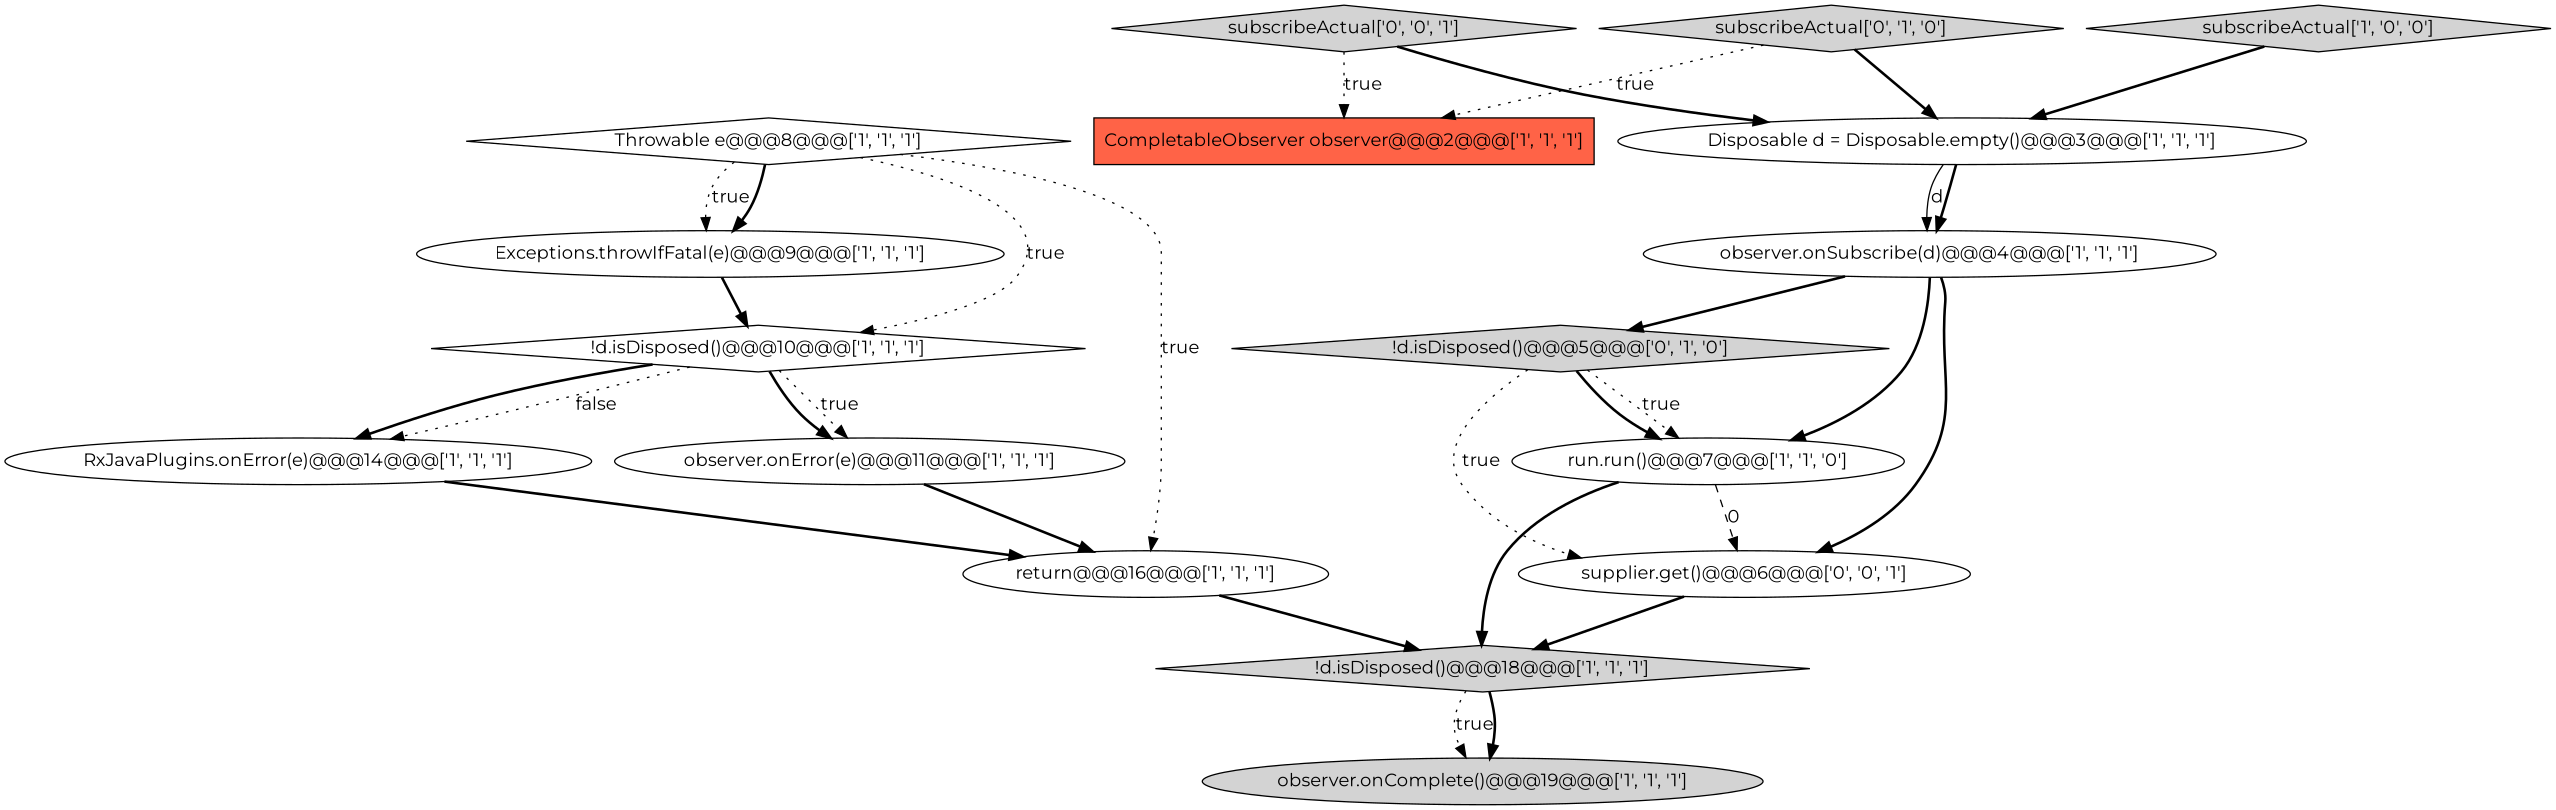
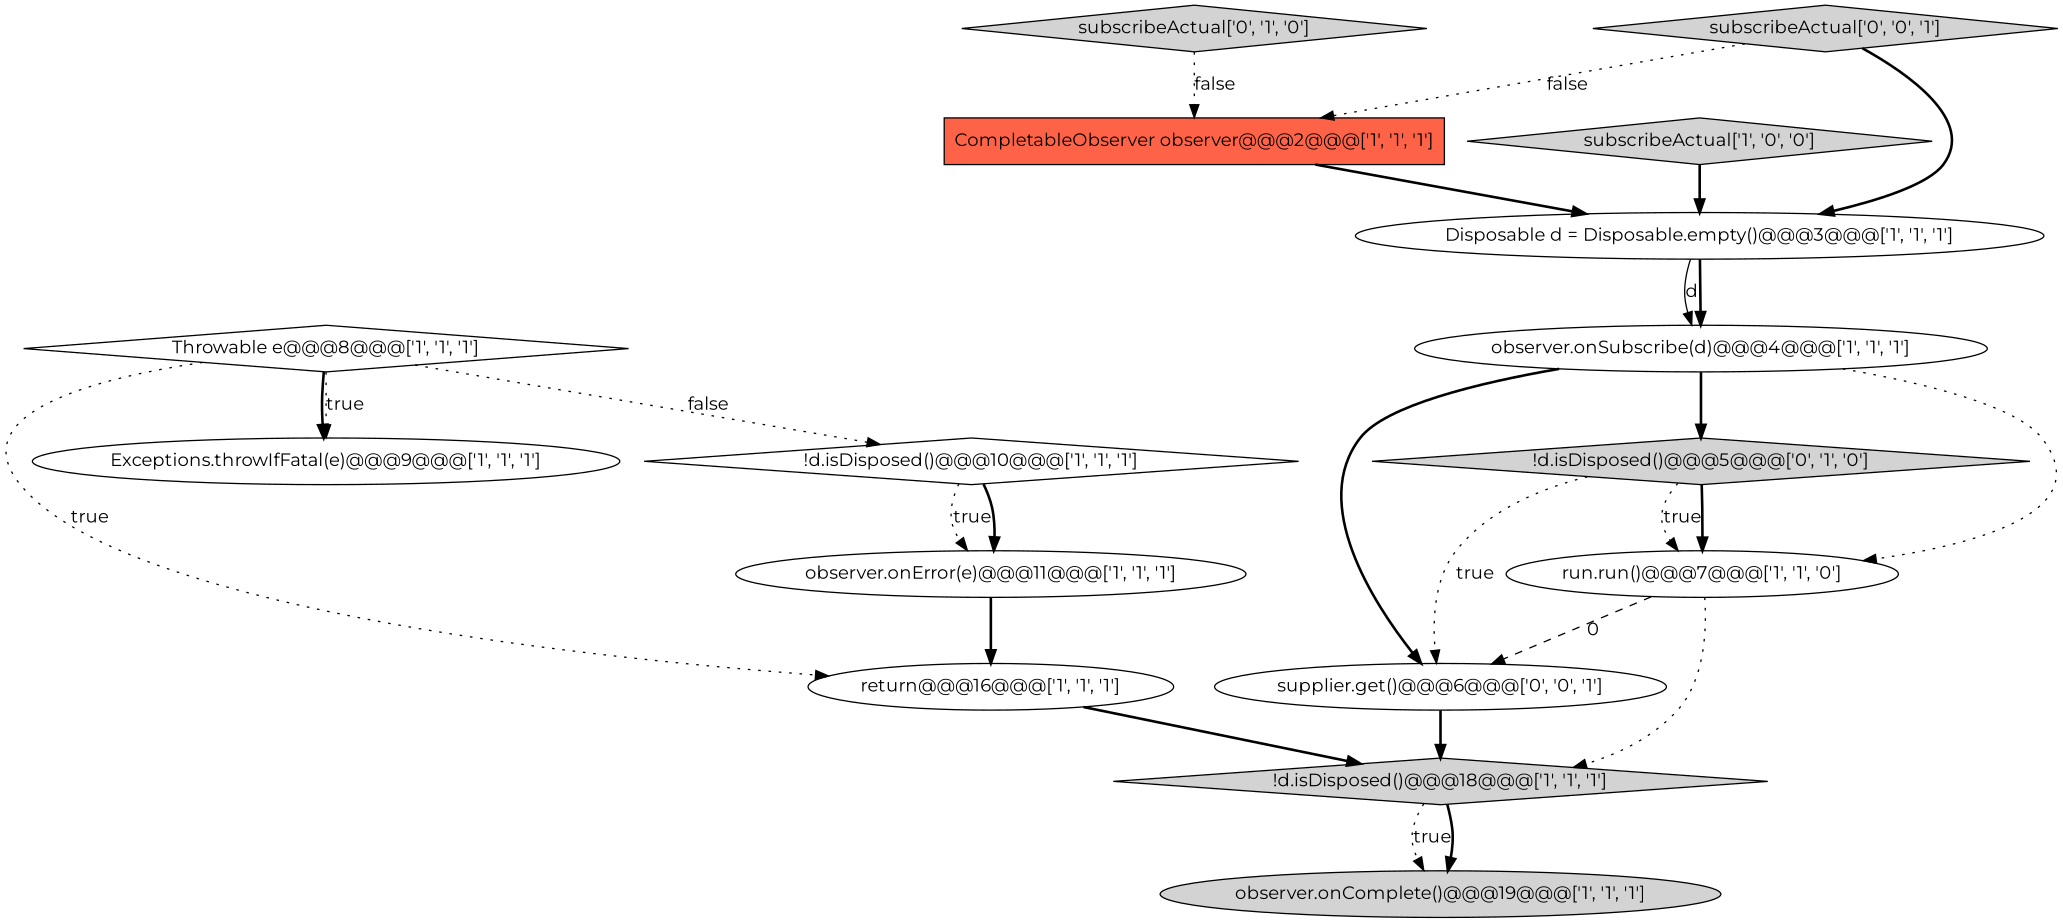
edge "subscribeActual['0', '1', '0']" -> "Disposable d = Disposable.empty()@@@3@@@['1', '1', '1']": now "CompletableObserver observer@@@2@@@['1', '1', '1']" -> "Disposable d = Disposable.empty()@@@3@@@['1', '1', '1']"
edge "subscribeActual['0', '0', '1']" -> "CompletableObserver observer@@@2@@@['1', '1', '1']": label "true" -> "false"
edge "subscribeActual['0', '1', '0']" -> "CompletableObserver observer@@@2@@@['1', '1', '1']": label "true" -> "false"
edge "Throwable e@@@8@@@['1', '1', '1']" -> "!d.isDisposed()@@@10@@@['1', '1', '1']": label "true" -> "false"
edge "Exceptions.throwIfFatal(e)@@@9@@@['1', '1', '1']" -> "!d.isDisposed()@@@10@@@['1', '1', '1']": removed
edge "observer.onSubscribe(d)@@@4@@@['1', '1', '1']" -> "run.run()@@@7@@@['1', '1', '0']": style bold -> dotted
node "RxJavaPlugins.onError(e)@@@14@@@['1', '1', '1']": removed
edge "run.run()@@@7@@@['1', '1', '0']" -> "!d.isDisposed()@@@18@@@['1', '1', '1']": style bold -> dotted
